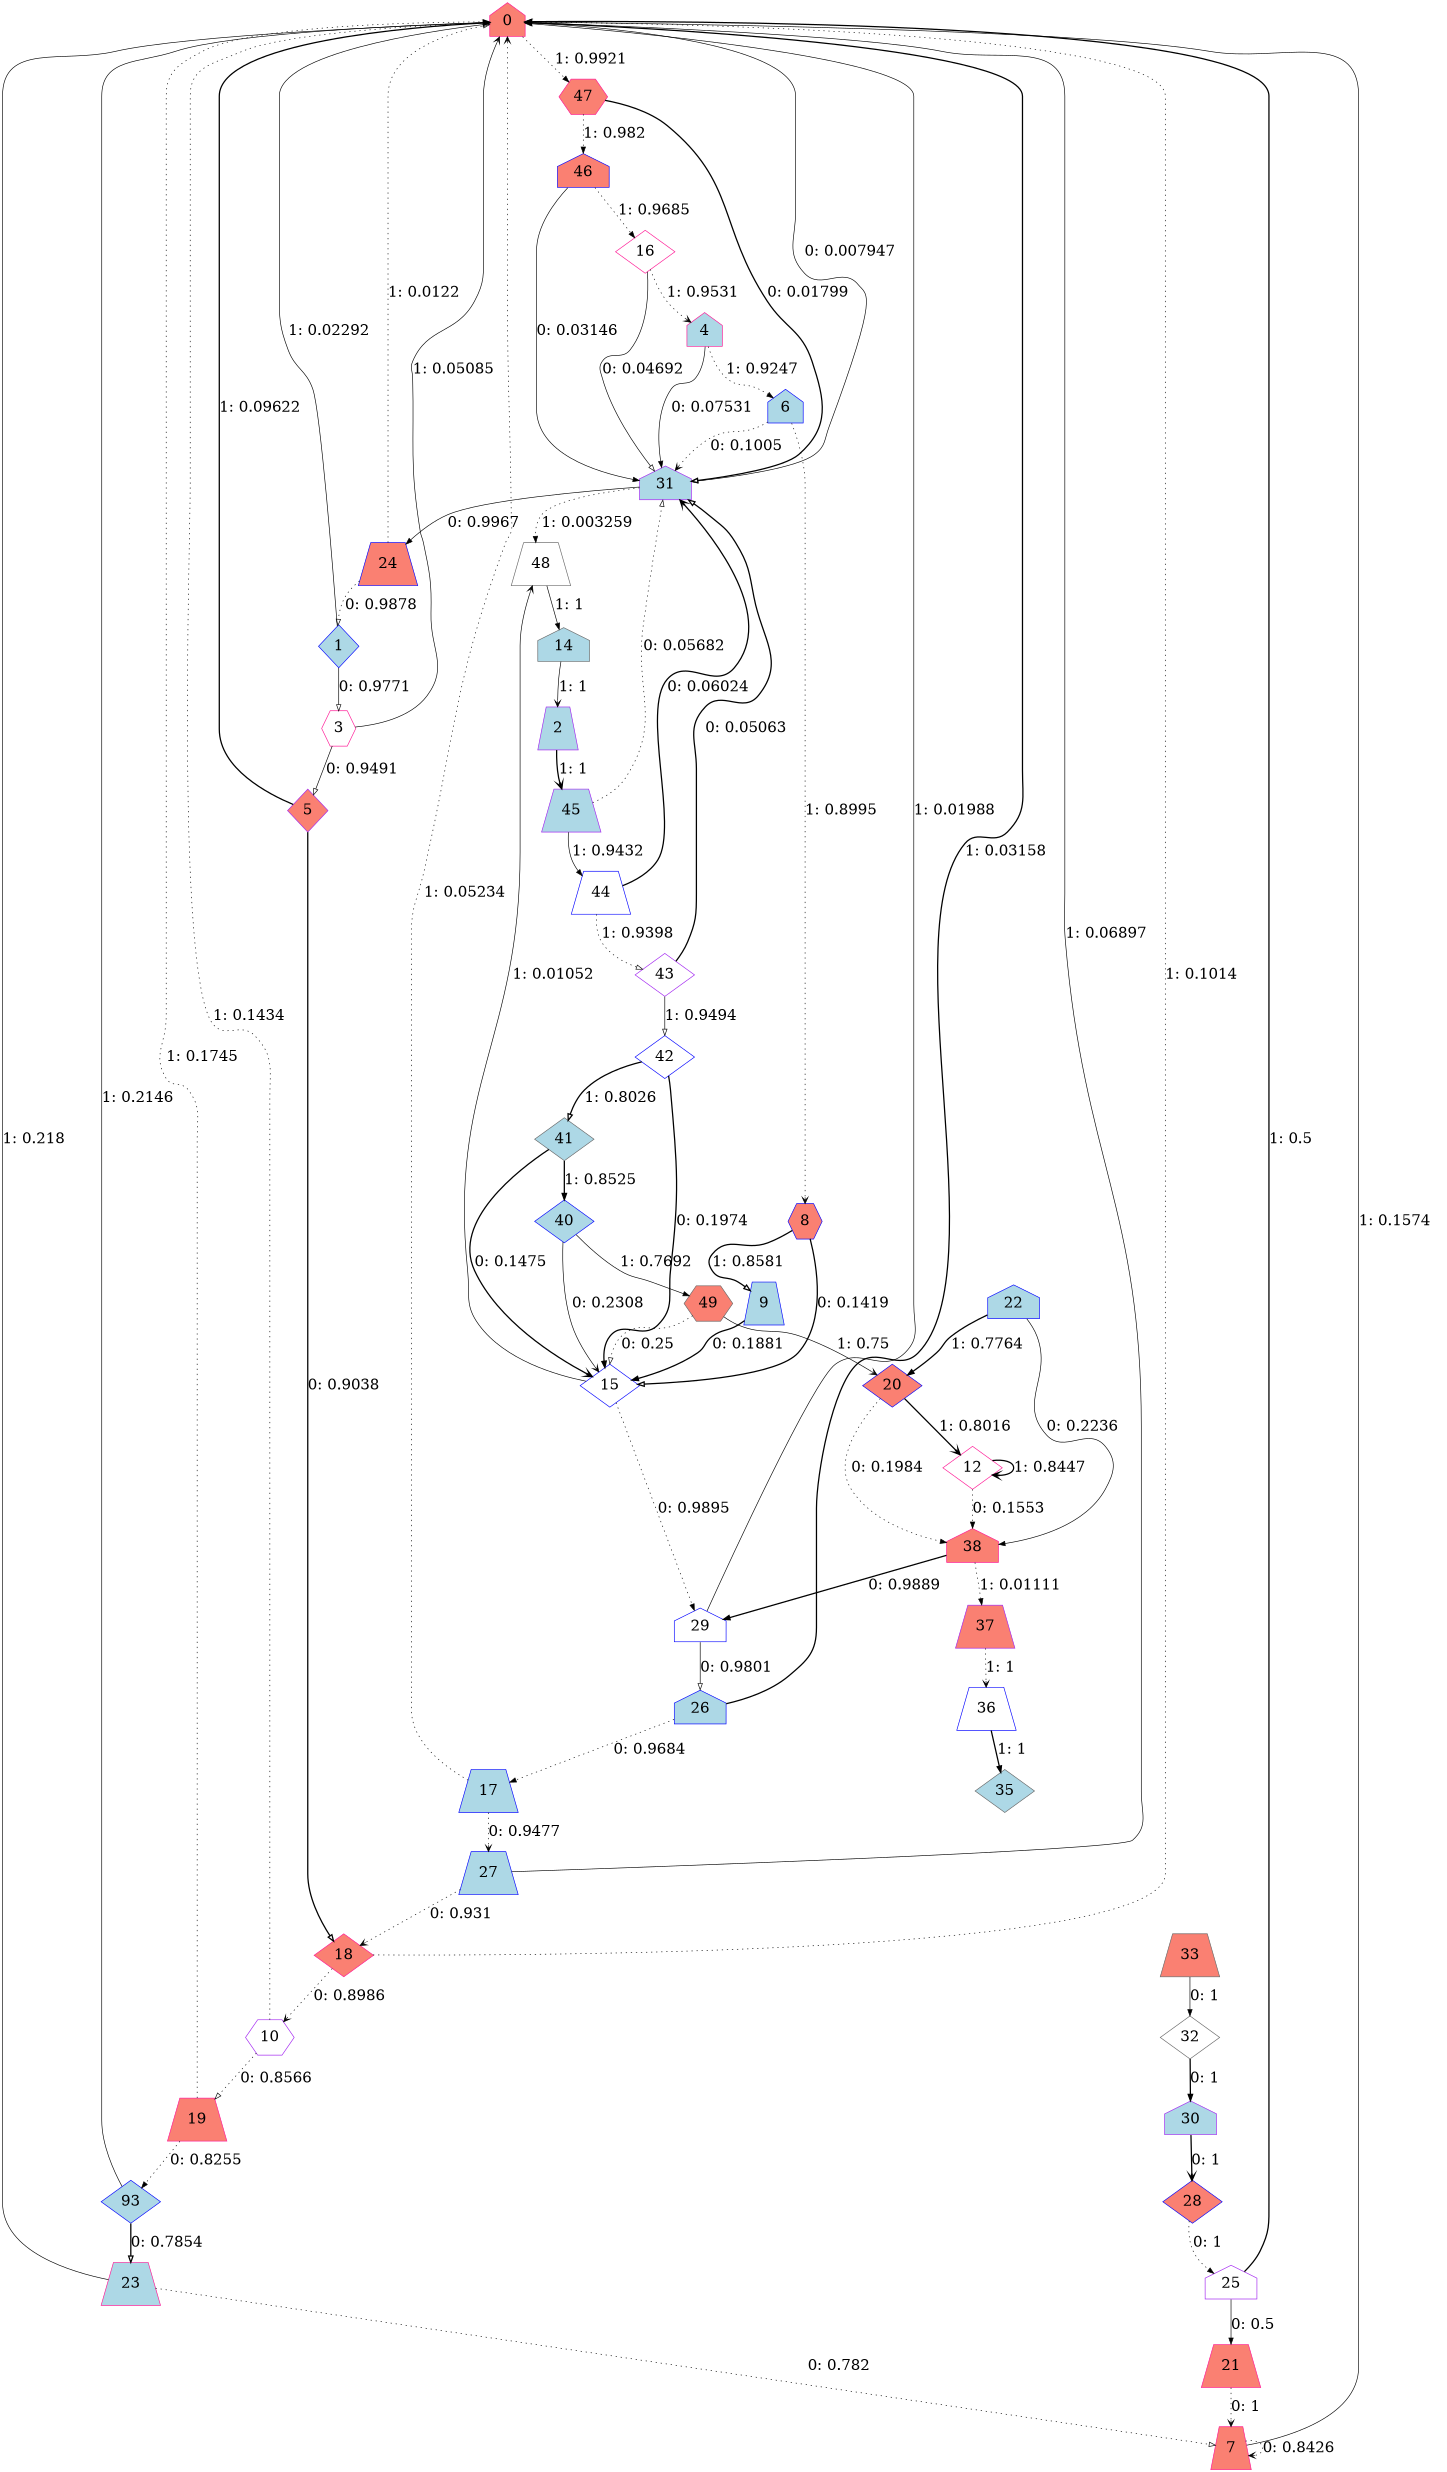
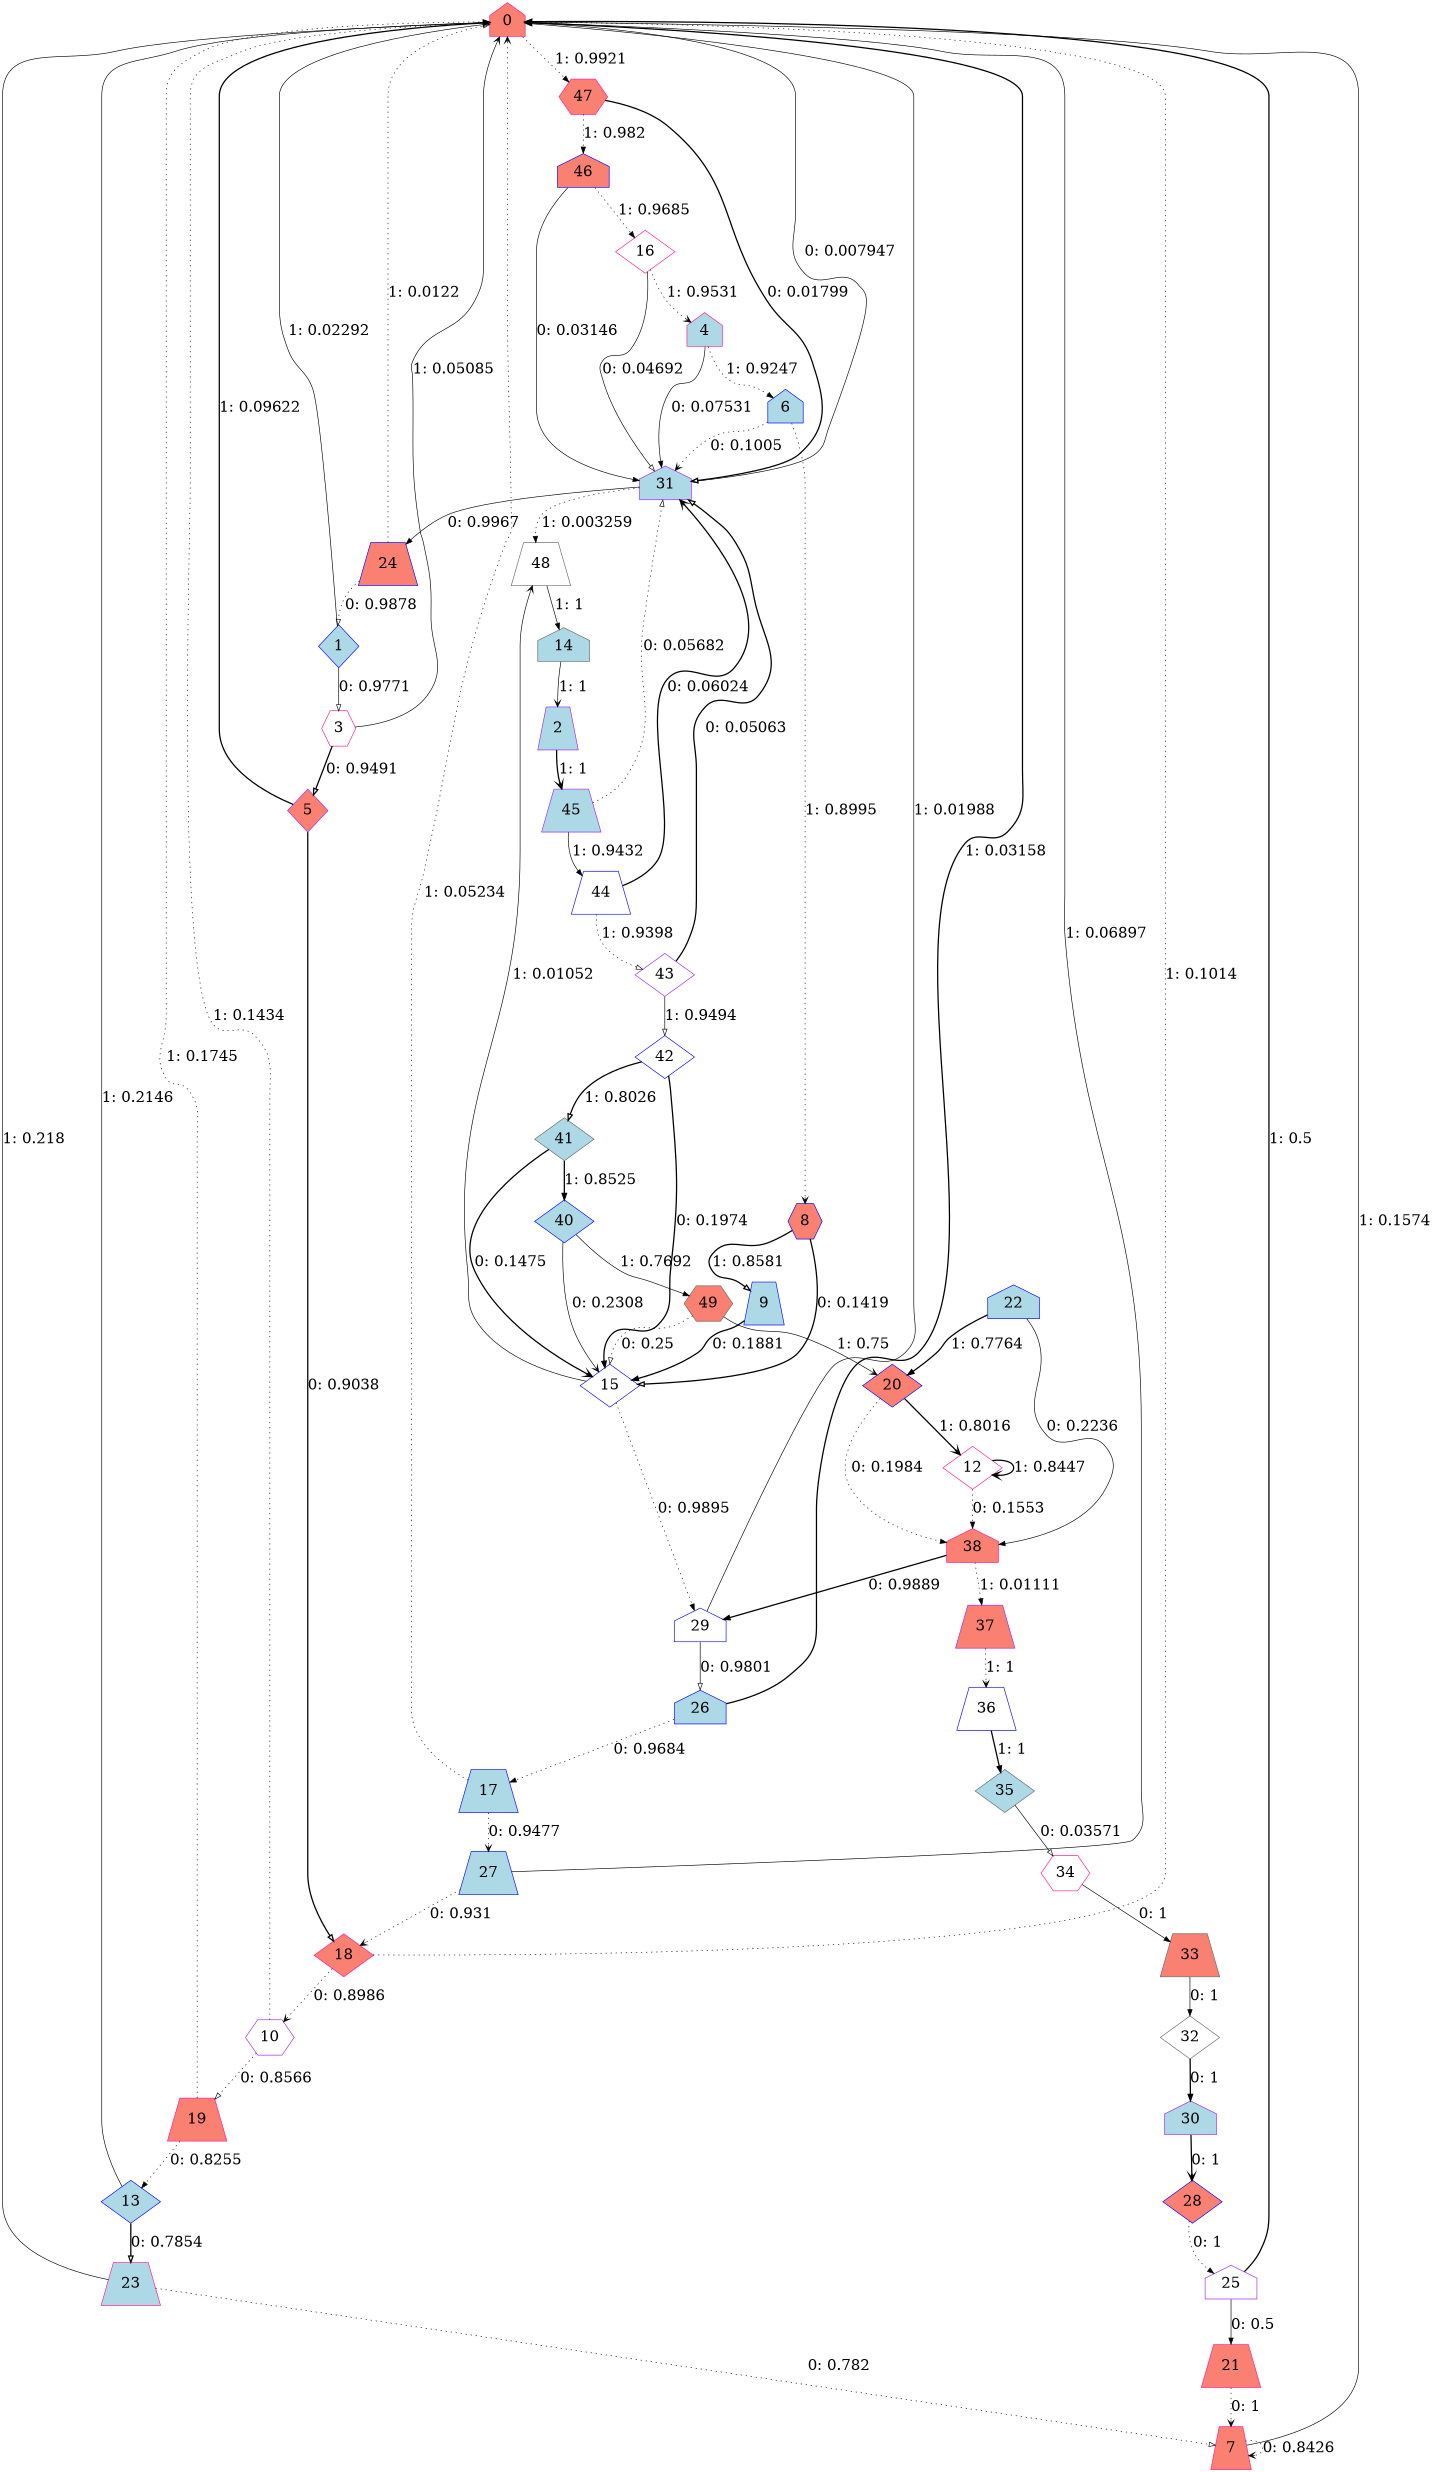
edge "3" -> "5": style solid -> bold
node "34": added
node "93": label "93" -> "13"
